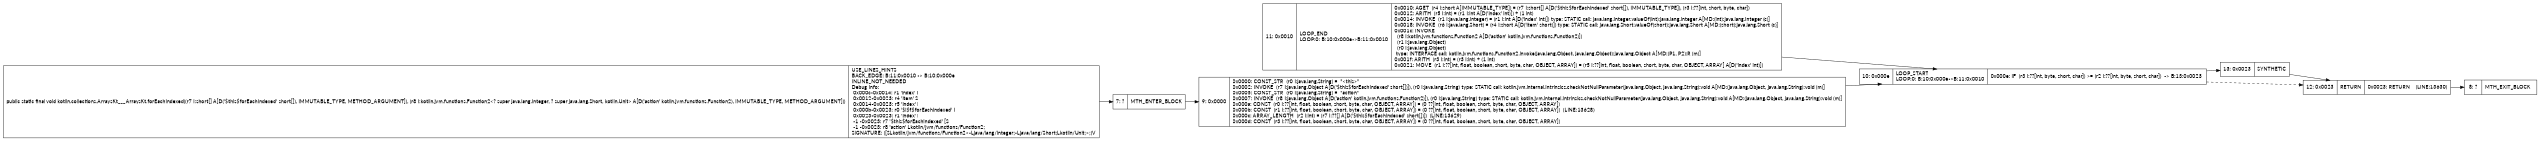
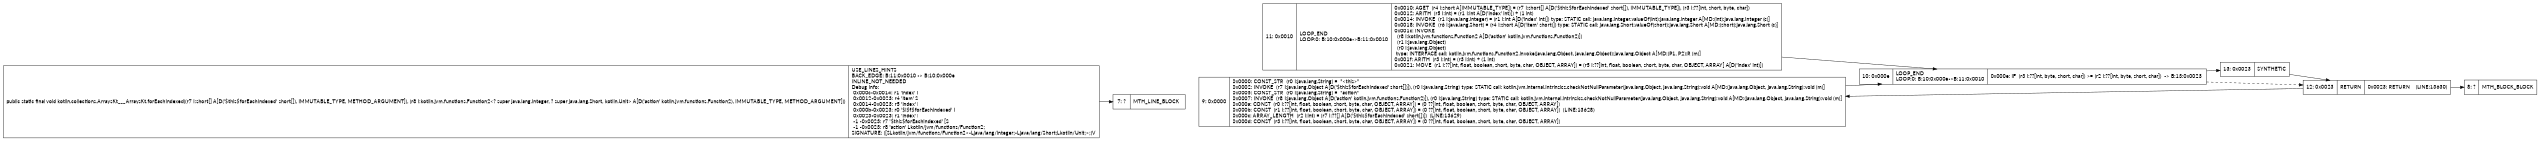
node "10: 0x000e": text "LOOP_START" -> "LOOP_END"
node "8: ?": text "MTH_EXIT_BLOCK" -> "MTH_BLOCK_BLOCK"
node "7: ?": text "MTH_ENTER_BLOCK" -> "MTH_LINE_BLOCK"
edge "7: ?" -> "9: 0x0000": now "12: 0x0023" -> "9: 0x0000"
